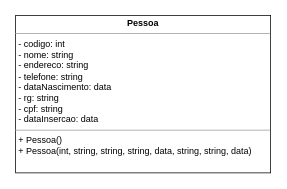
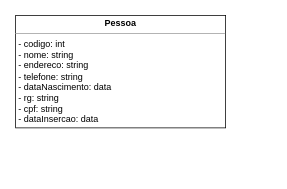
node "Pessoa - codigo: int - nome: string - endereco: string - telefone: string - dataNascimento: data - rg: string - cpf: string - dataInsercao: data + Pessoa() + Pessoa(int, string, string, string, data, string, string, data)": size 255x158 -> 210x113
